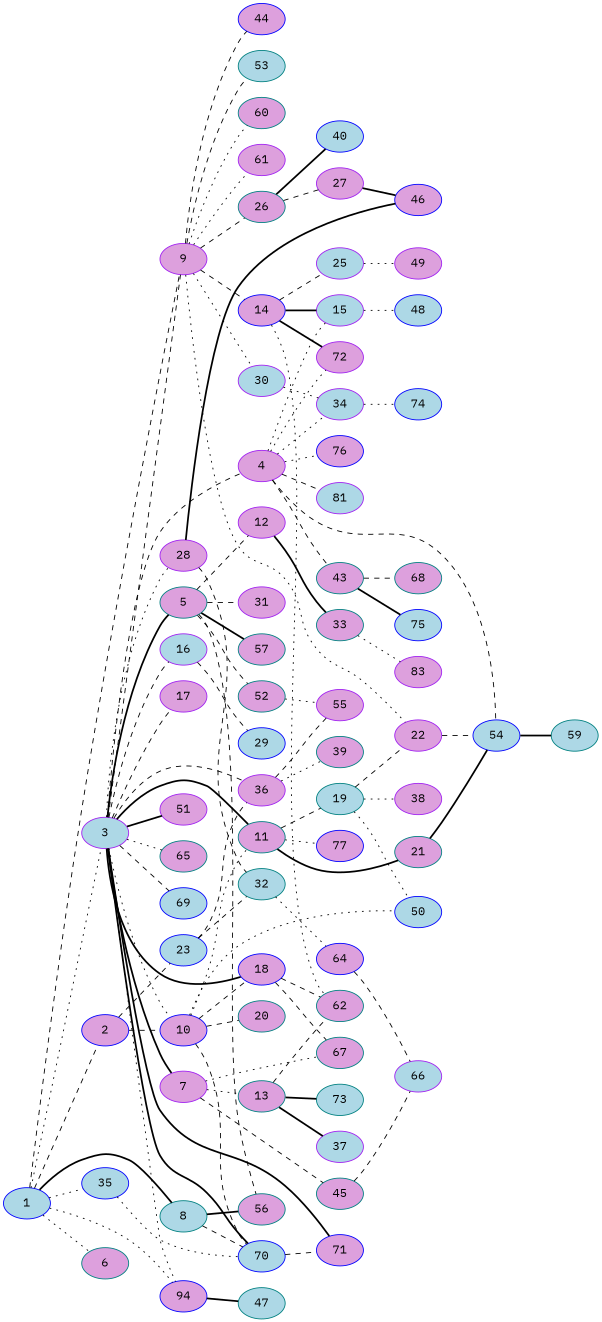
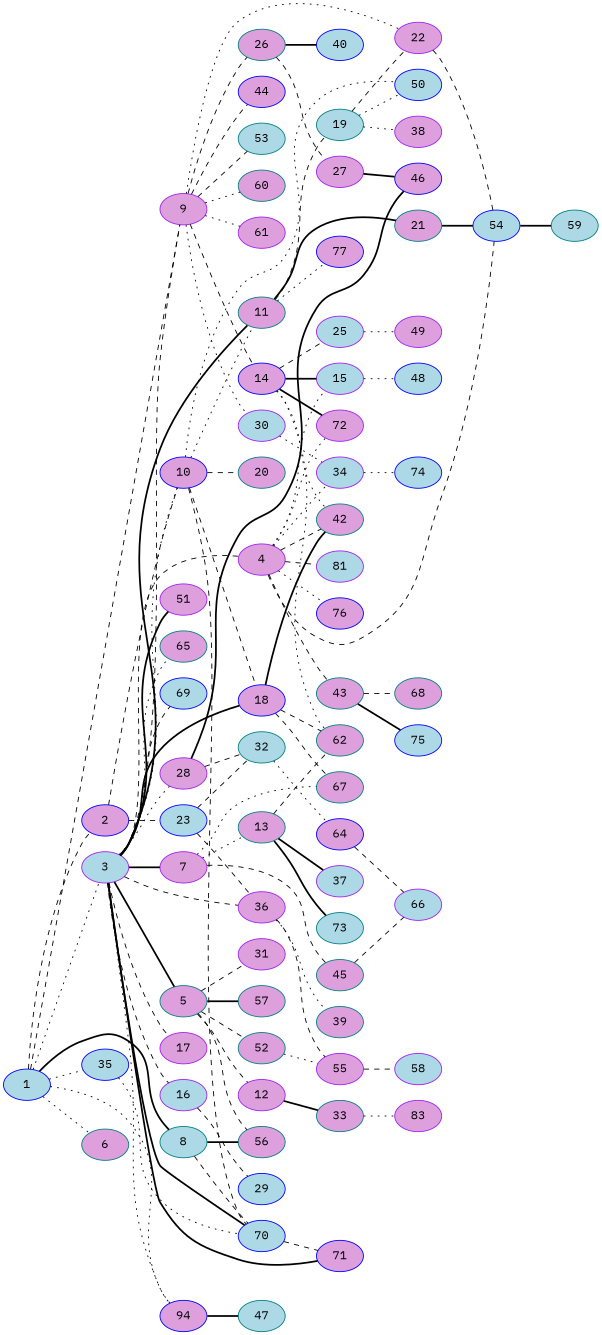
node "42": added
node "58": added
